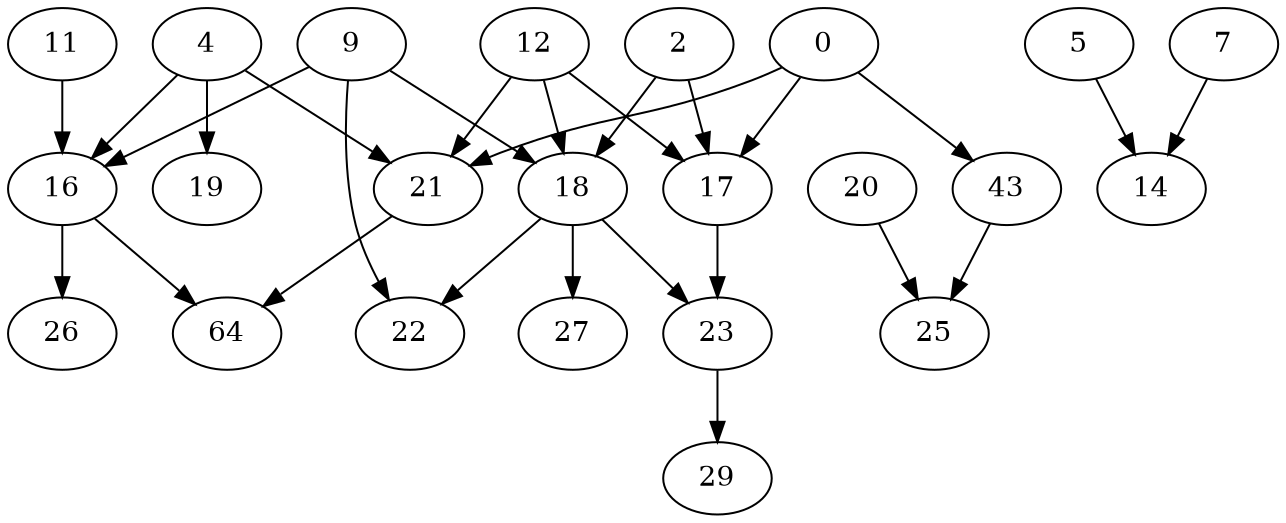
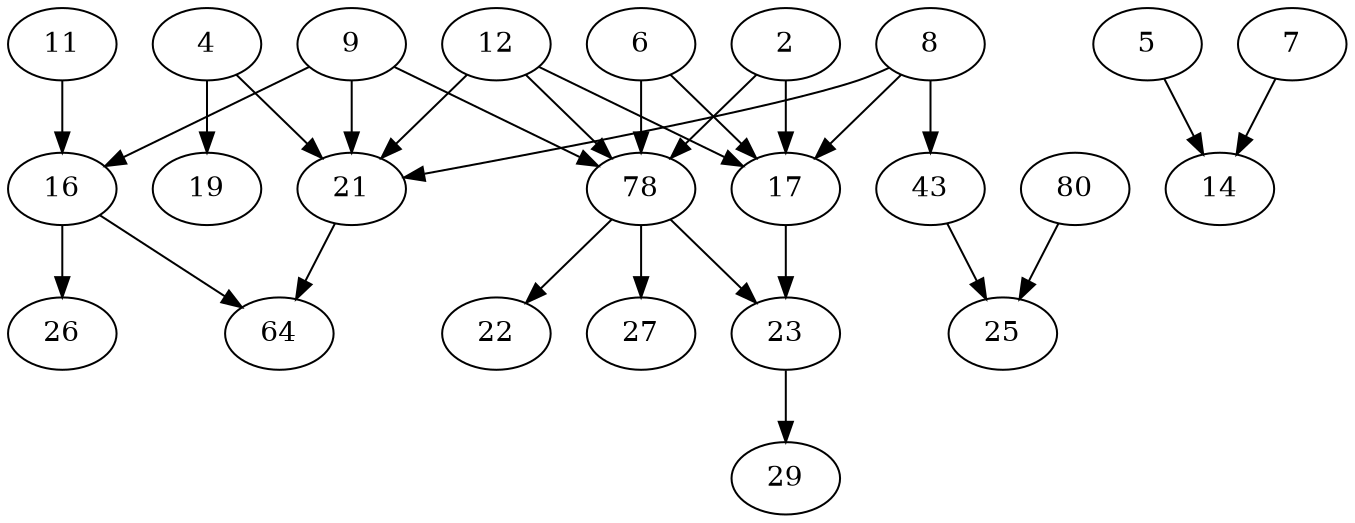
node "6": added
node "0": label "0" -> "8"
edge "4" -> "16": removed
edge "9" -> "22": now "9" -> "21"
node "18": label "18" -> "78"
node "20": label "20" -> "80"
